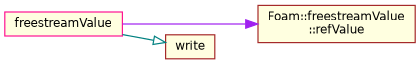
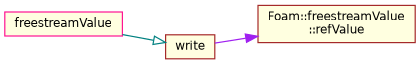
edge "freestreamValue" -> "Foam::freestreamValue ::refValue": now "write" -> "Foam::freestreamValue ::refValue"
